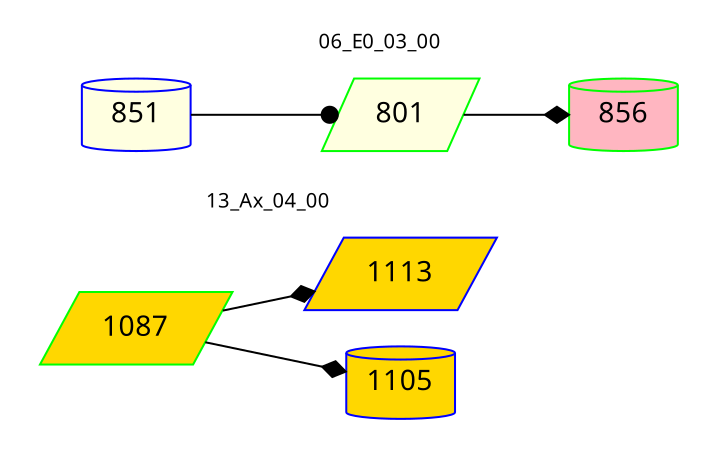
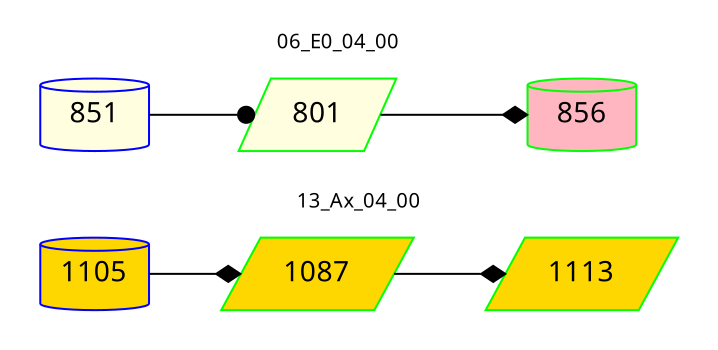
cluster "06_E0_03_00": label "06_E0_03_00" -> "06_E0_04_00"
node "1113": color blue -> green
edge "1087" -> "1105": reversed
